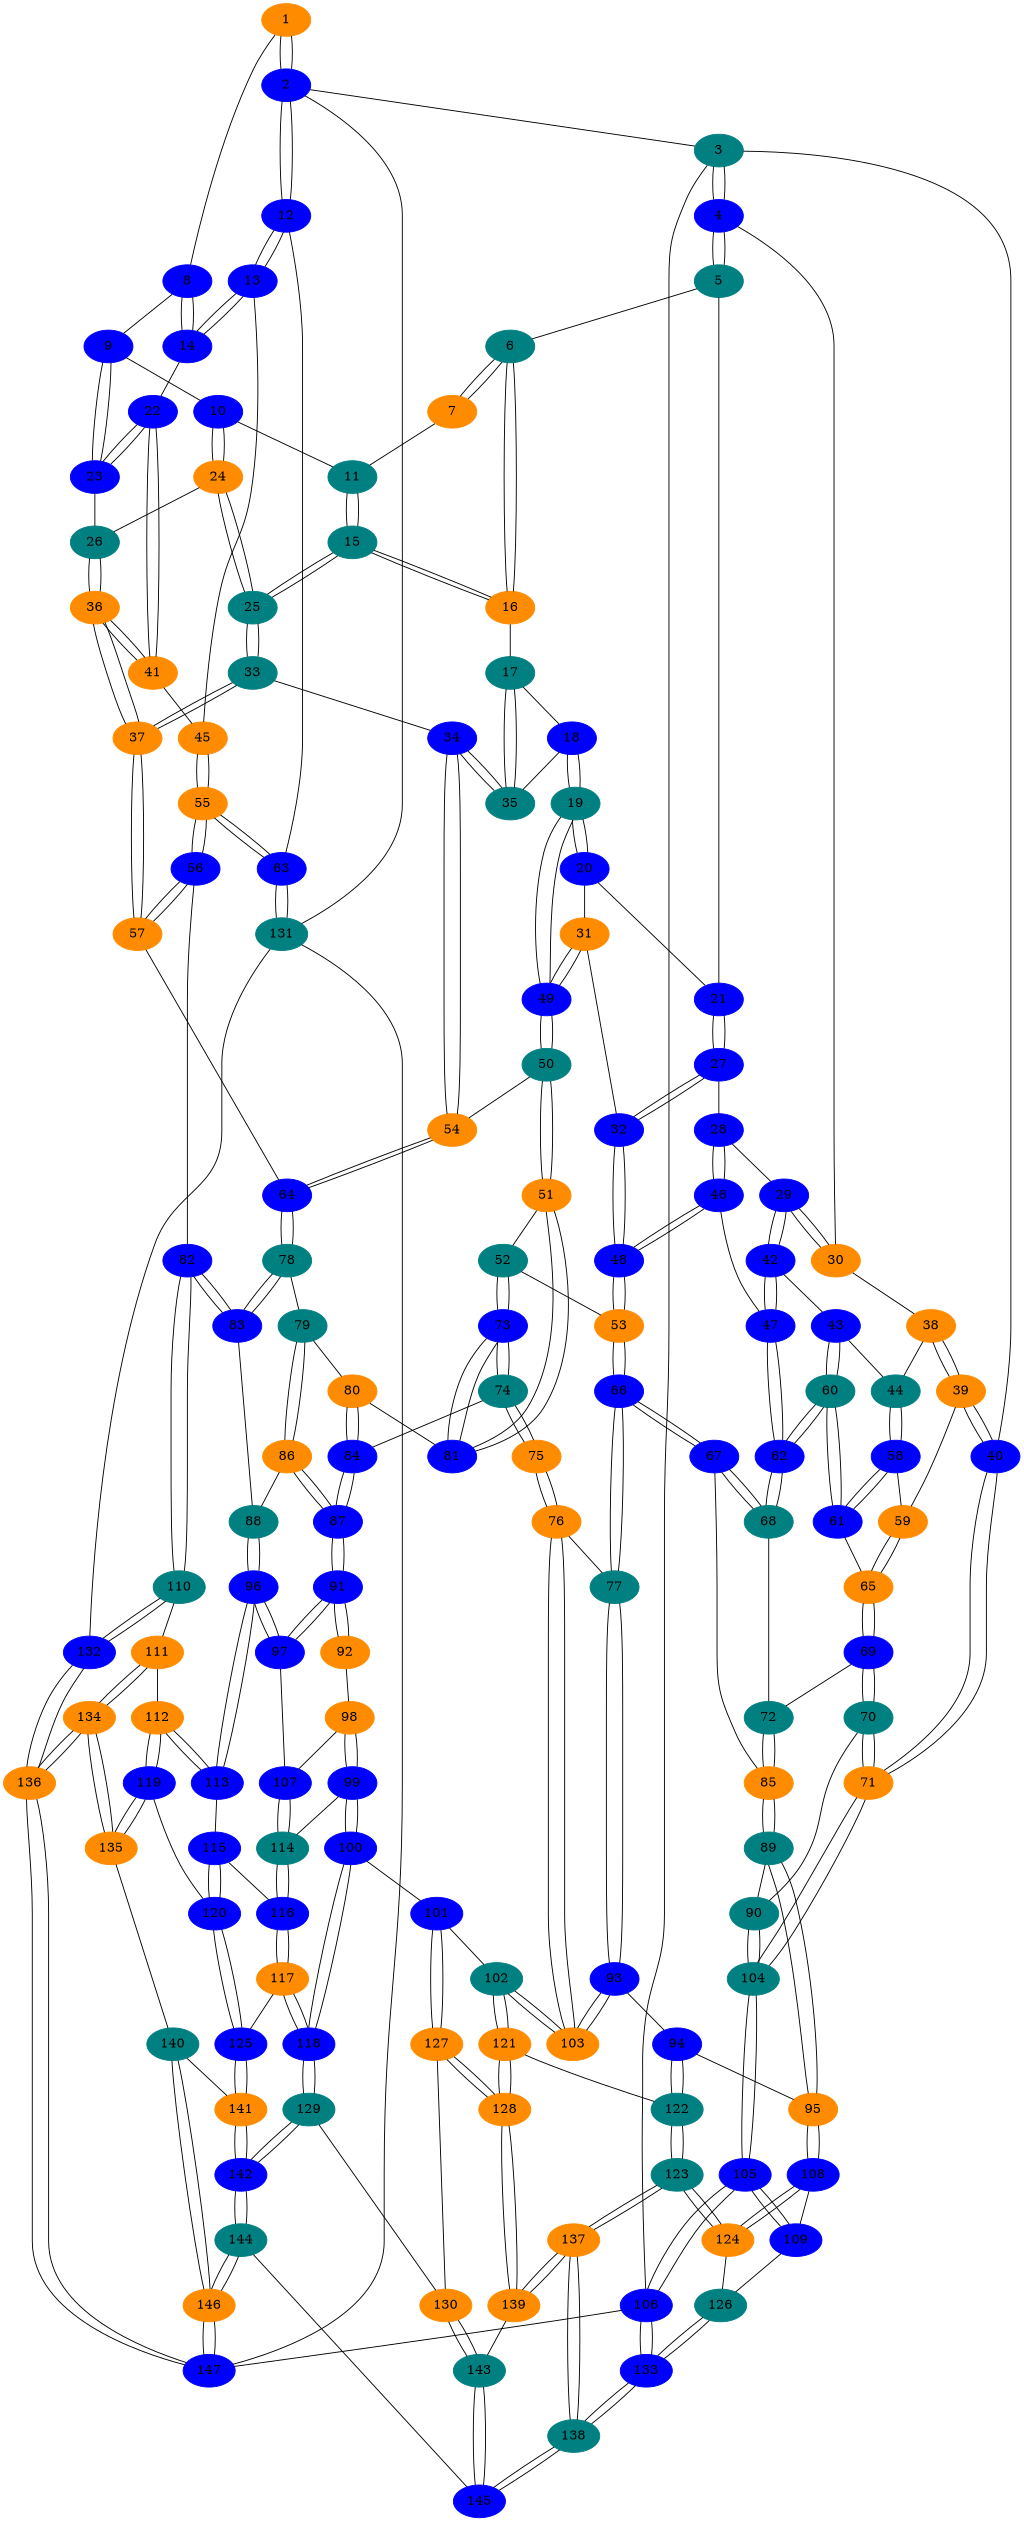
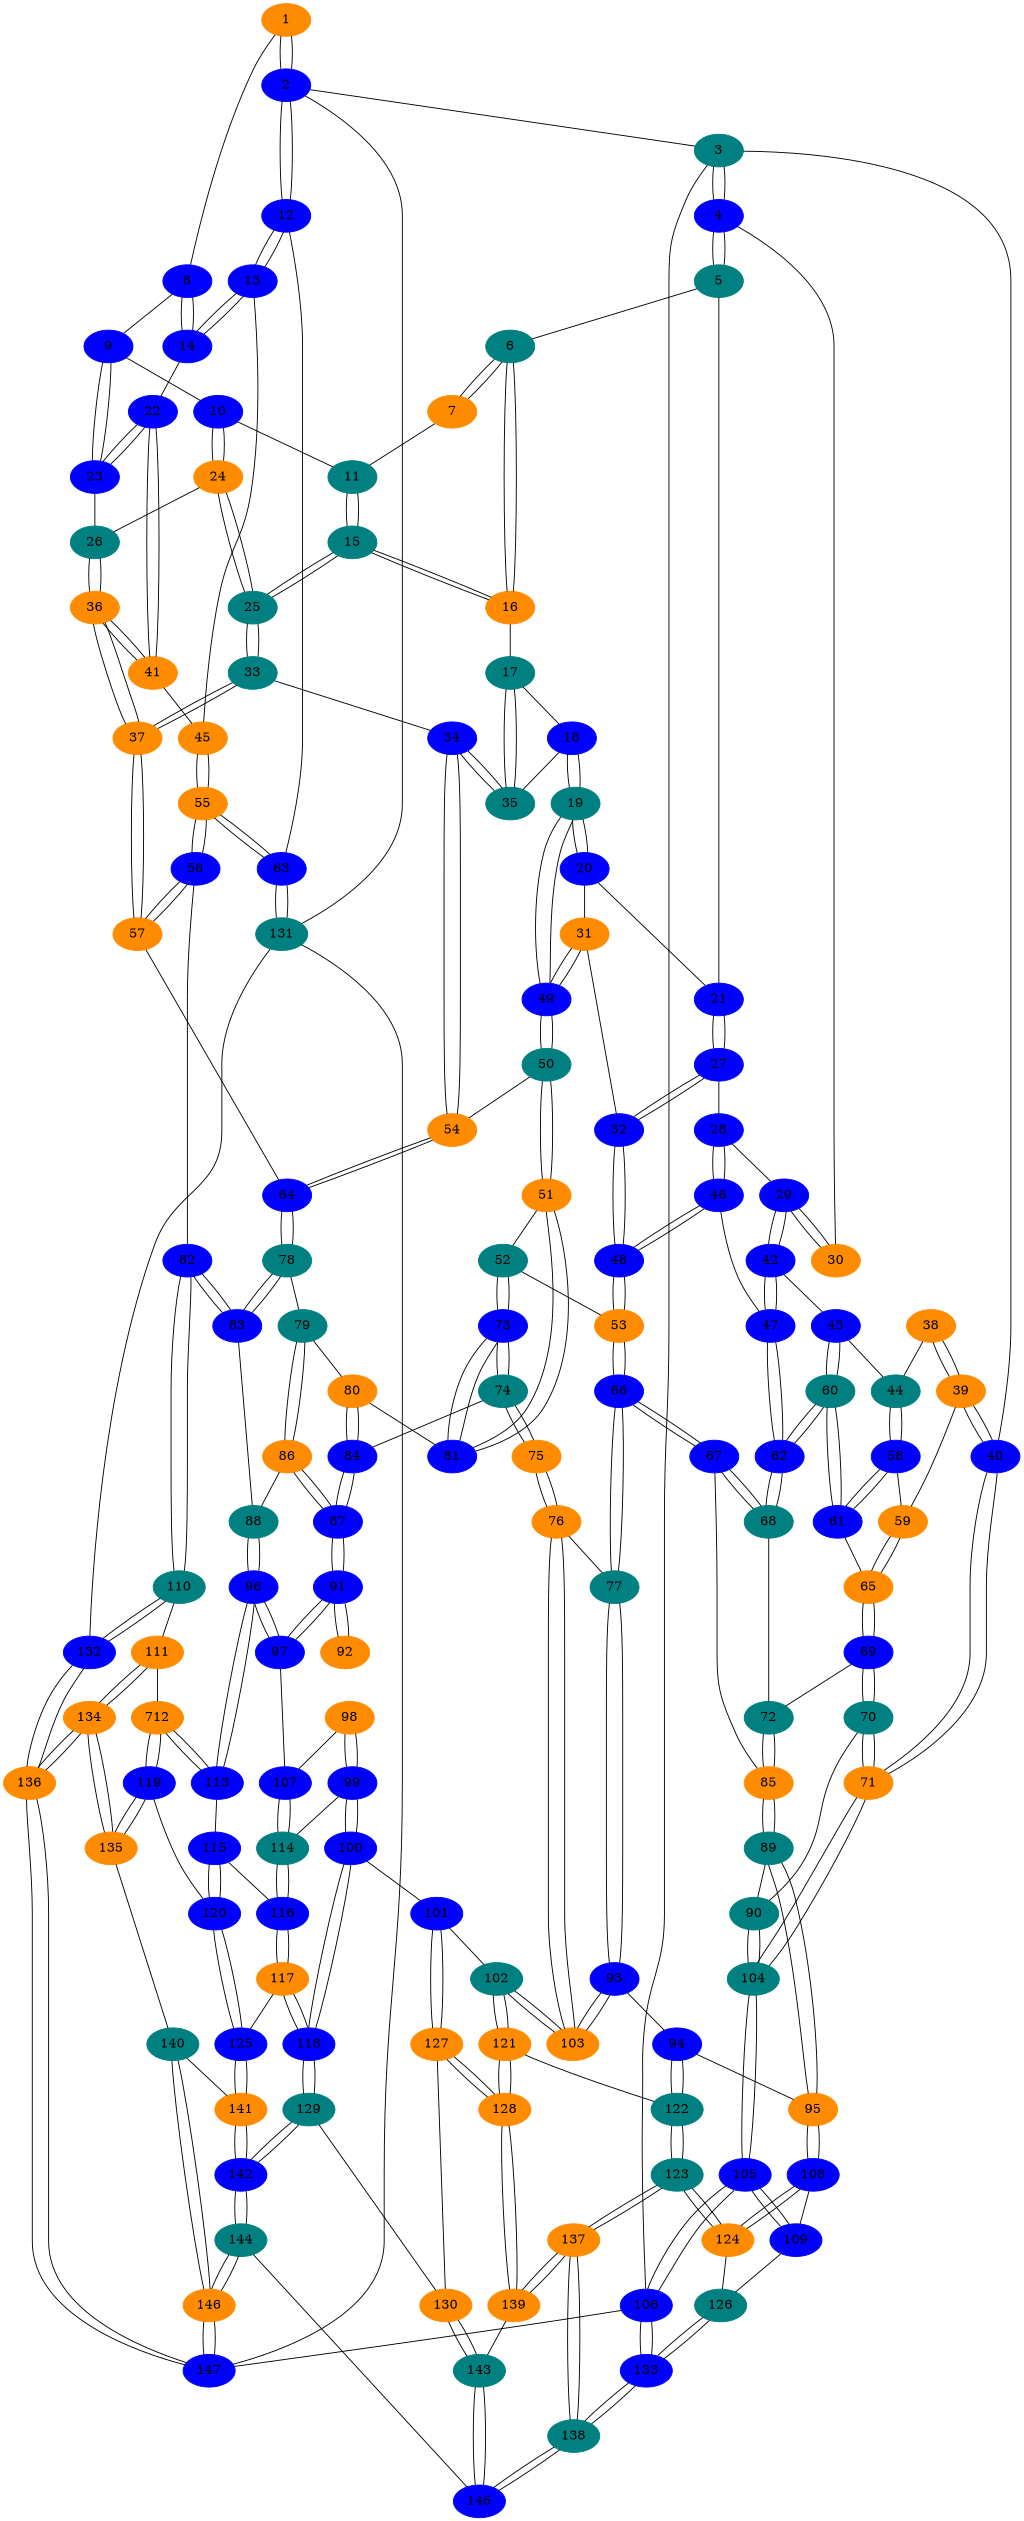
edge "30" -- "38": removed
edge "92" -- "98": removed
node "112": label "112" -> "712"
